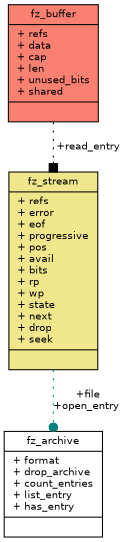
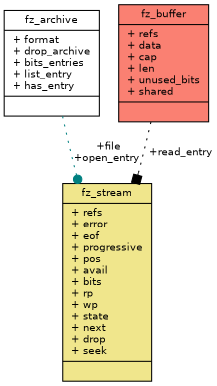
edge "fz_stream" -> "fz_archive": reversed
node "fz_archive": text "+ count_entries" -> "+ bits_entries"
